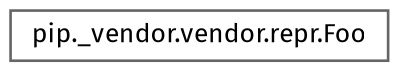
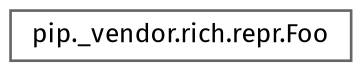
node "pip._vendor.vendor.repr.Foo": label "pip._vendor.vendor.repr.Foo" -> "pip._vendor.rich.repr.Foo"
